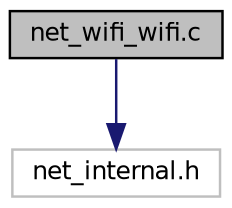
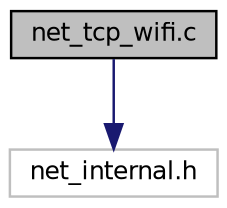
node "net_wifi_wifi.c": label "net_wifi_wifi.c" -> "net_tcp_wifi.c"
